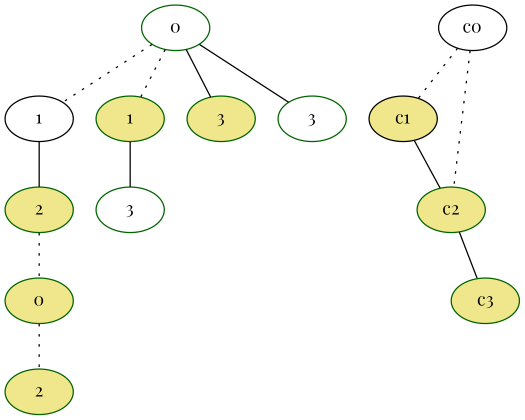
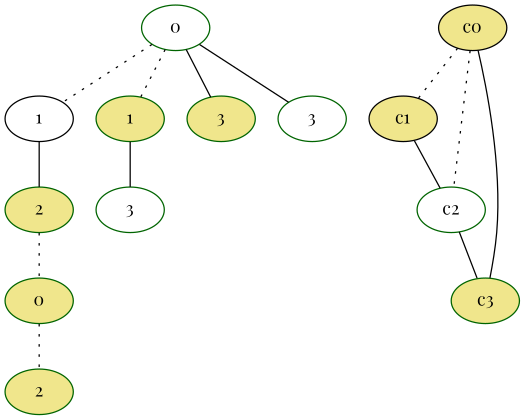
node "c0": fillcolor white -> khaki
edge "c0" -- "c3": added
node "c2": fillcolor khaki -> white
